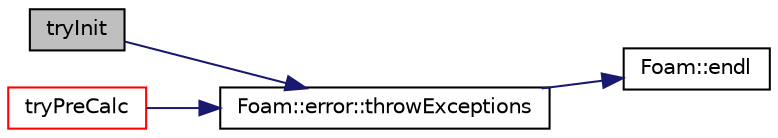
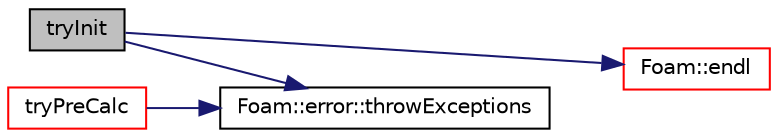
node "Foam::endl": color black -> red
edge "Foam::error::throwExceptions" -> "Foam::endl": now "tryInit" -> "Foam::endl"
